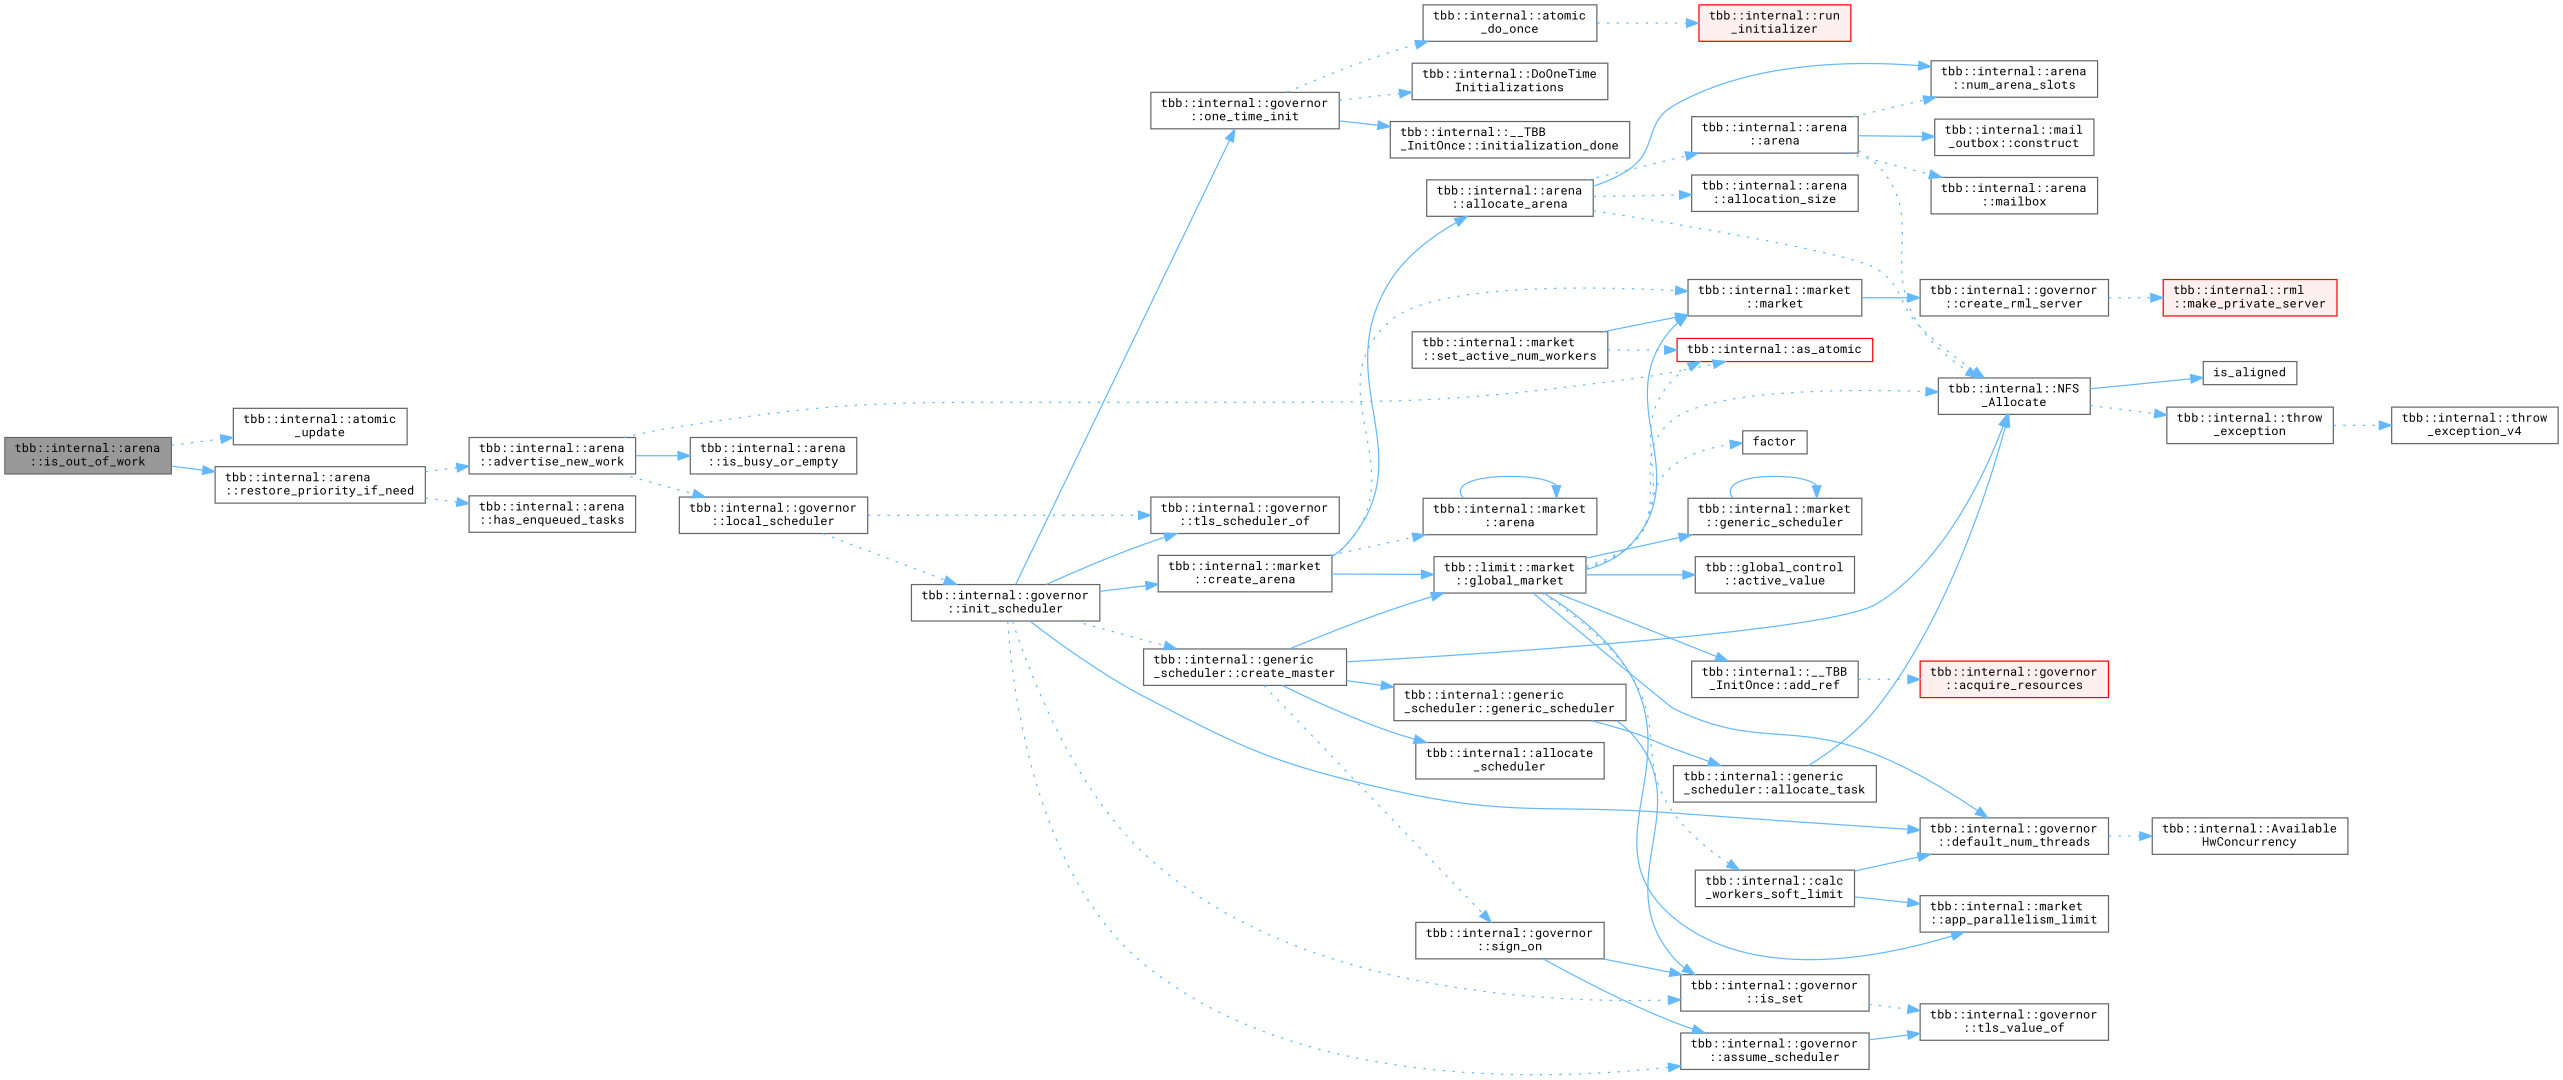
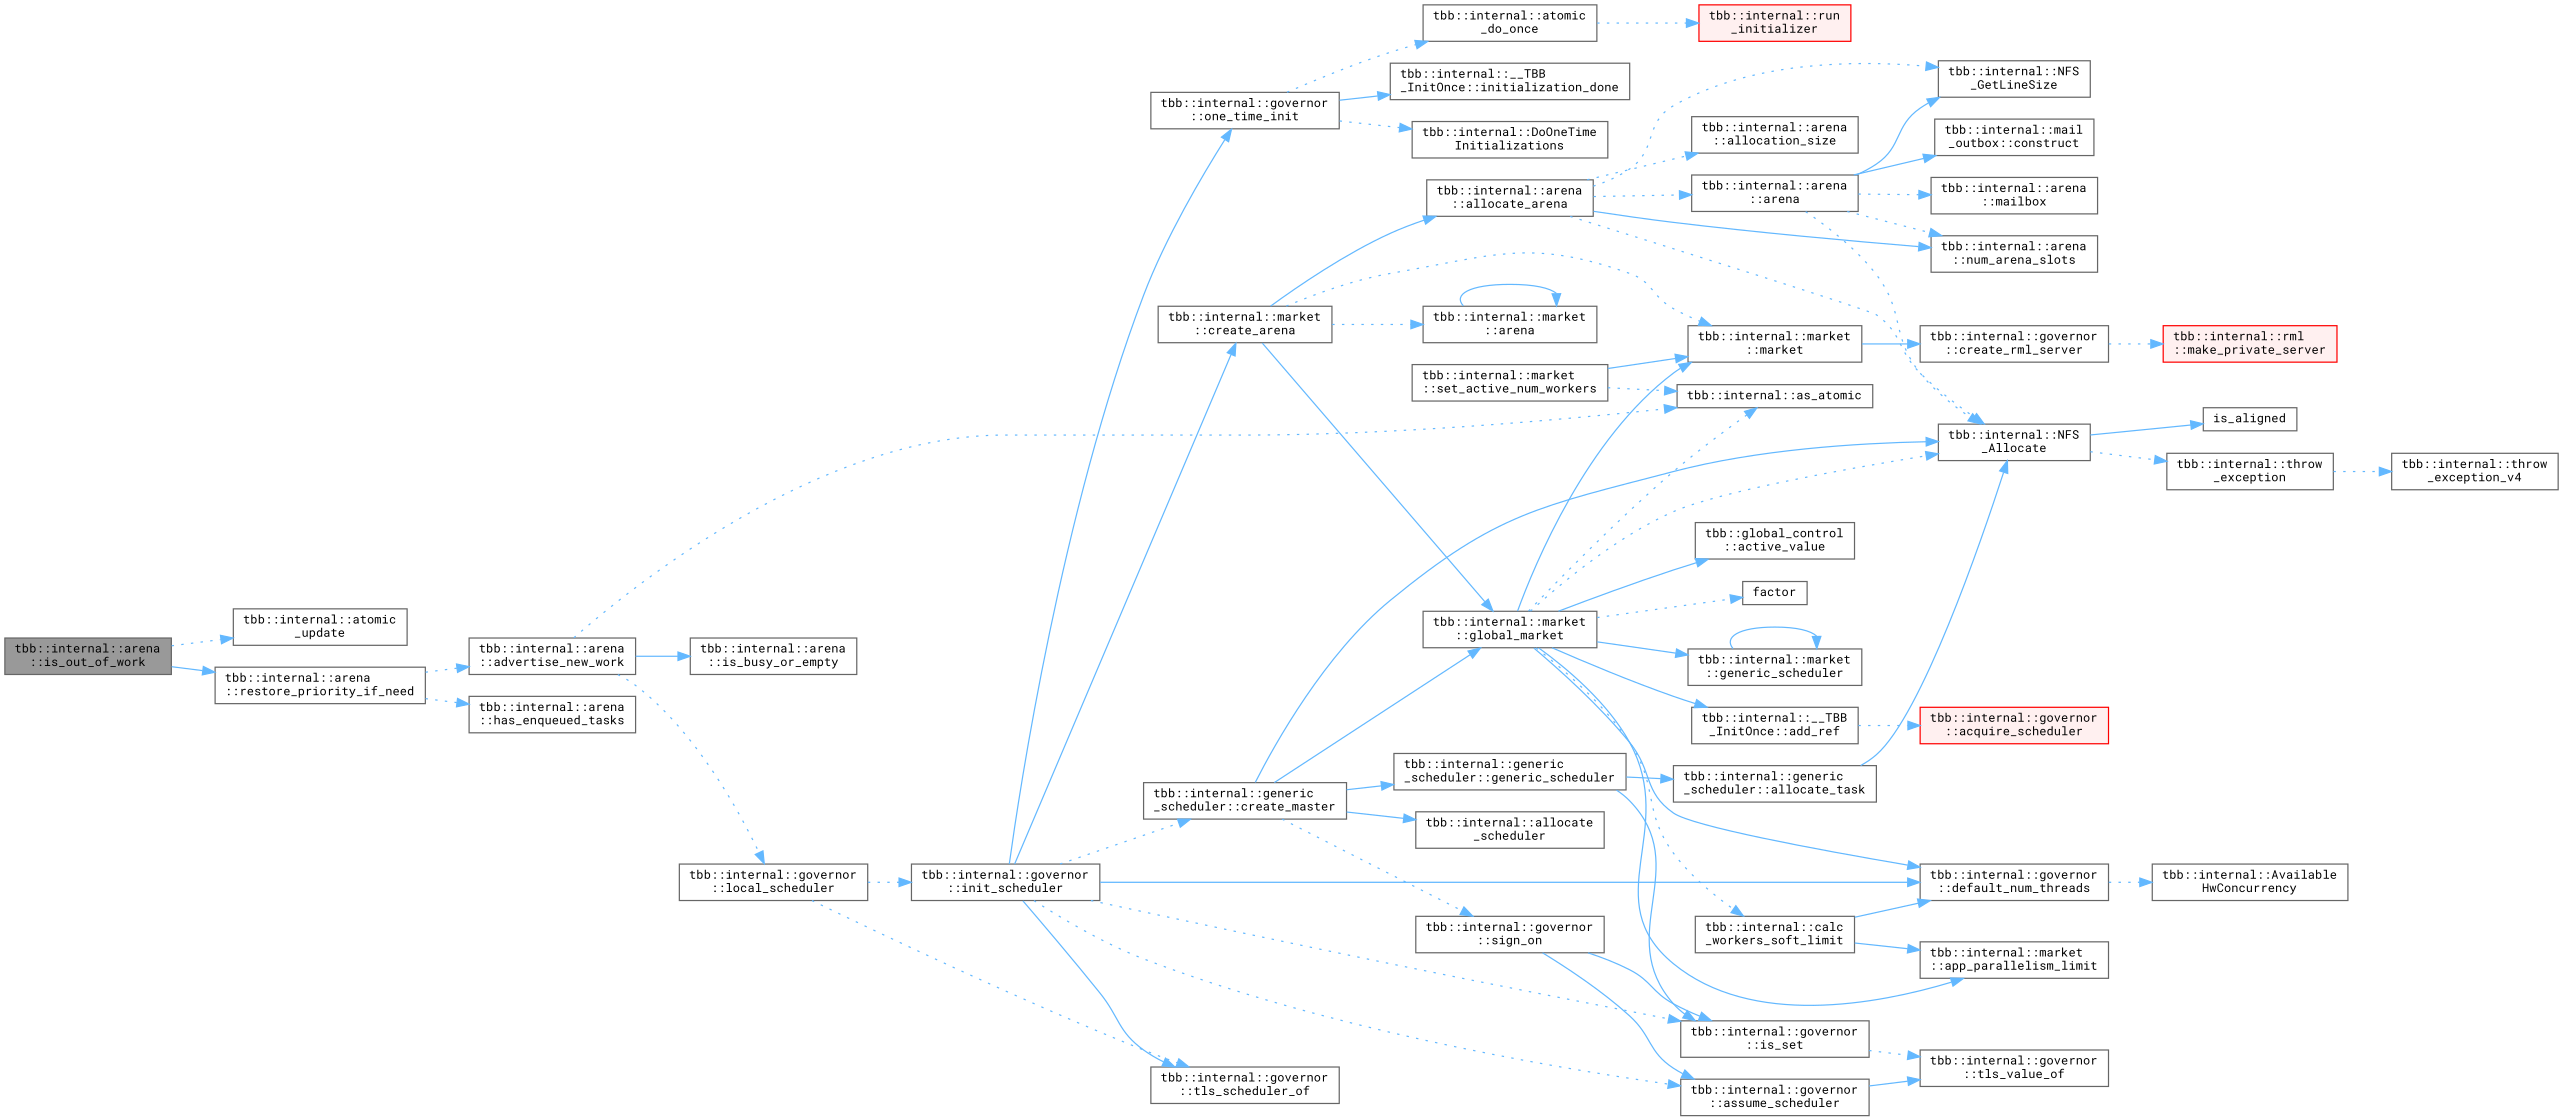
node "tbb::internal::NFS _GetLineSize": added
node "tbb::internal::as_atomic": color red -> grey40
node "tbb::limit::market ::global_market": label "tbb::limit::market ::global_market" -> "tbb::internal::market ::global_market"
node "tbb::internal::governor ::acquire_resources": label "tbb::internal::governor ::acquire_resources" -> "tbb::internal::governor ::acquire_scheduler"
